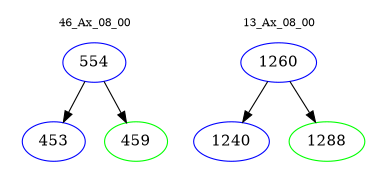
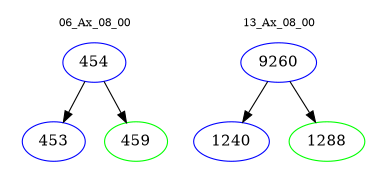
cluster "46_Ax_08_00": label "46_Ax_08_00" -> "06_Ax_08_00"
node "554": label "554" -> "454"
node "1260": label "1260" -> "9260"
